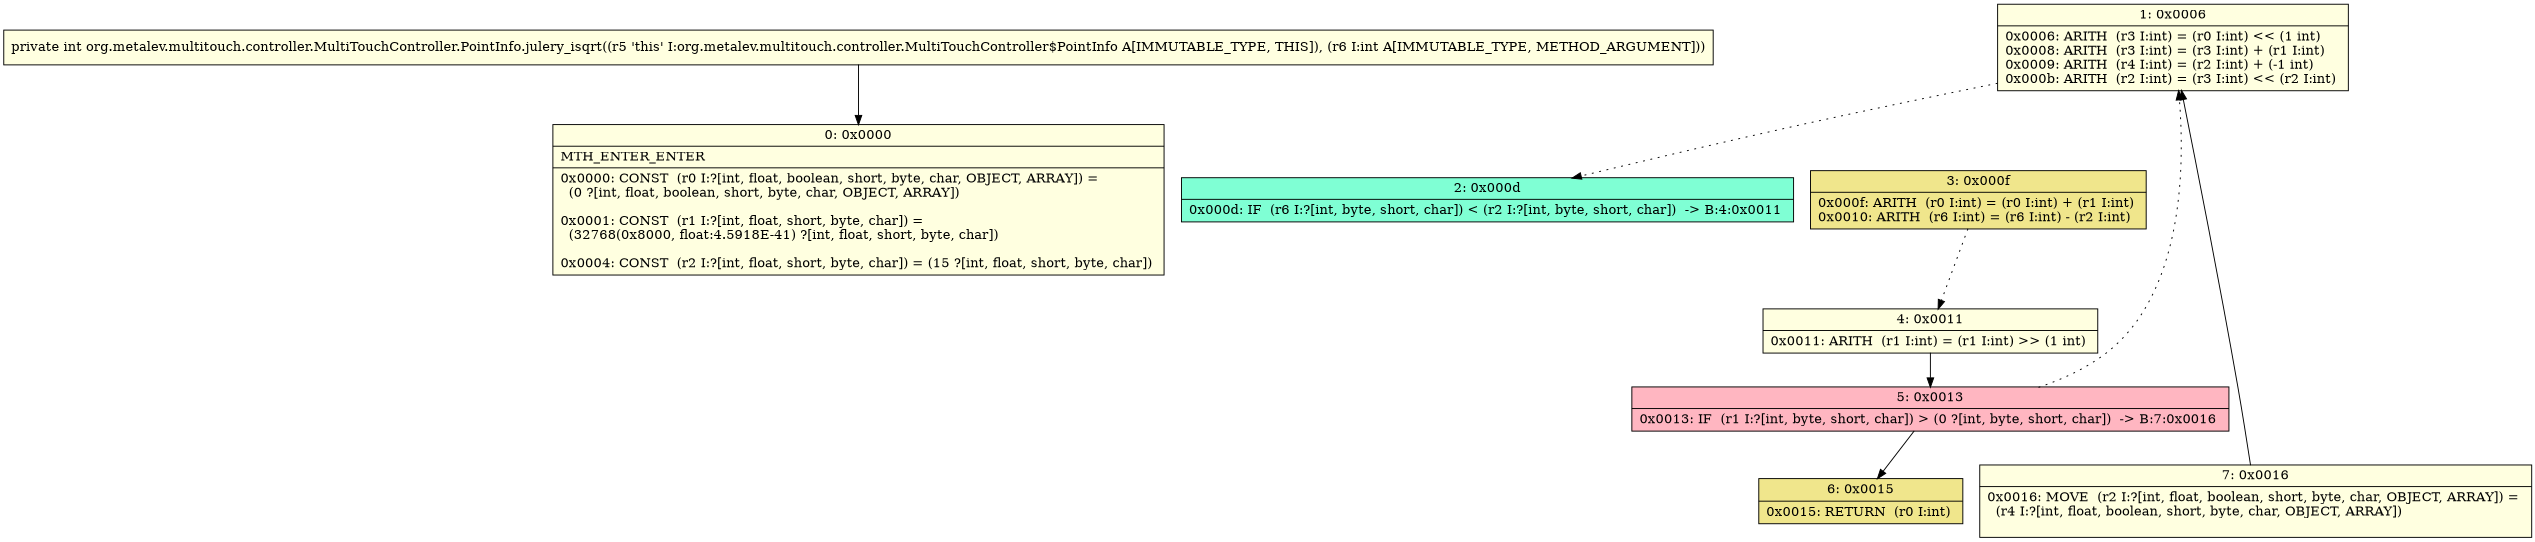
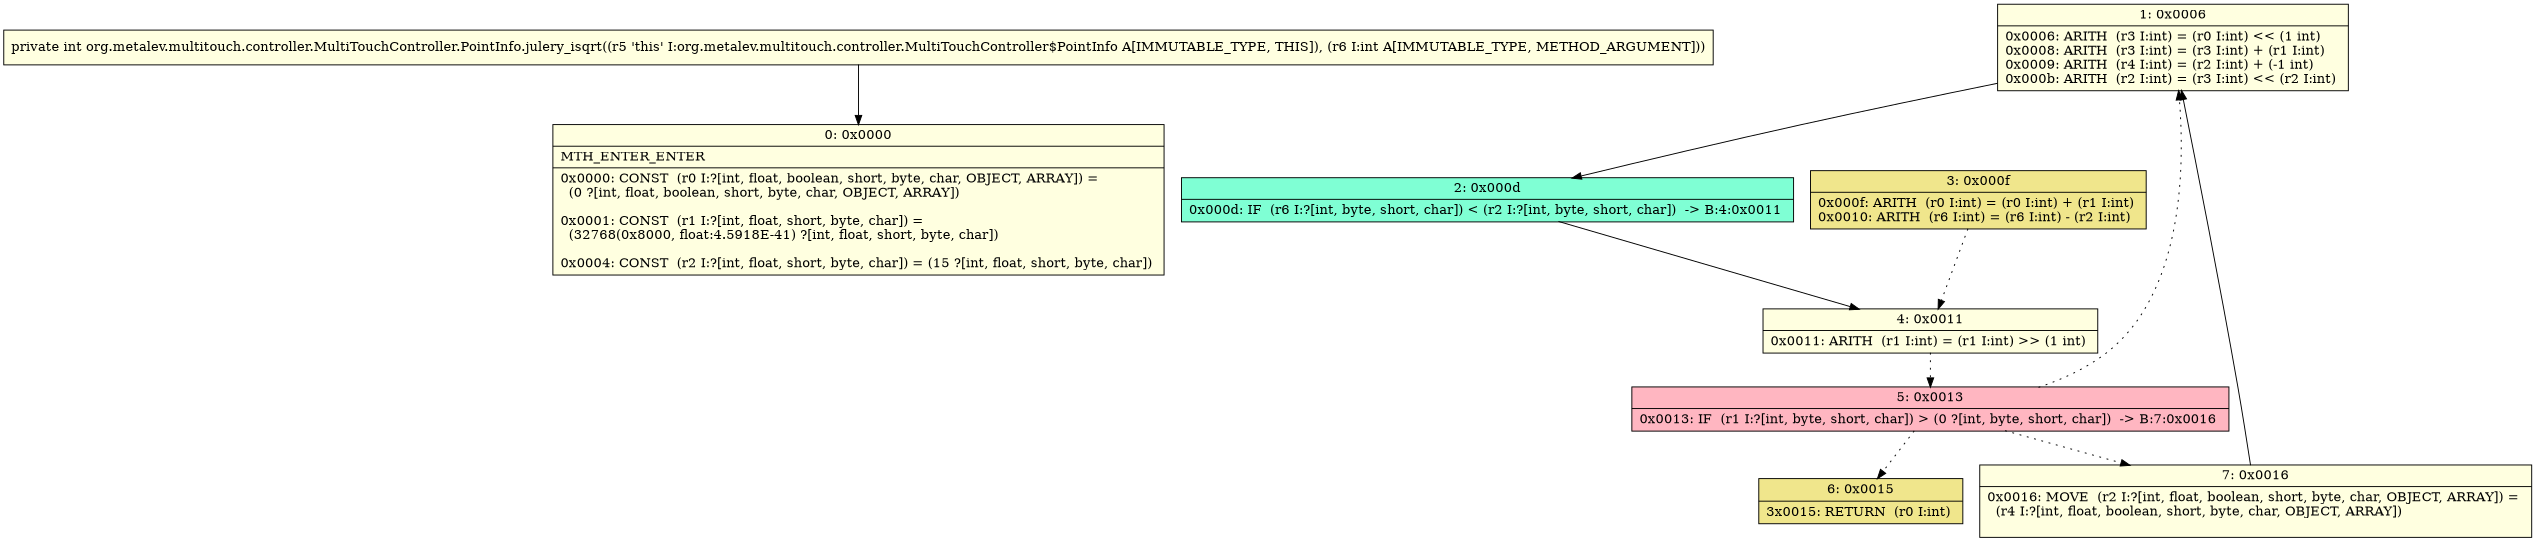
edge "1: 0x0006" -> "2: 0x000d": style dotted -> solid
edge "2: 0x000d" -> "4: 0x0011": added
edge "4: 0x0011" -> "5: 0x0013": style solid -> dotted
edge "5: 0x0013" -> "7: 0x0016": added
edge "5: 0x0013" -> "6: 0x0015": style solid -> dotted
node "6: 0x0015": text "0x0015: RETURN  (r0 I:int)" -> "3x0015: RETURN  (r0 I:int)"
